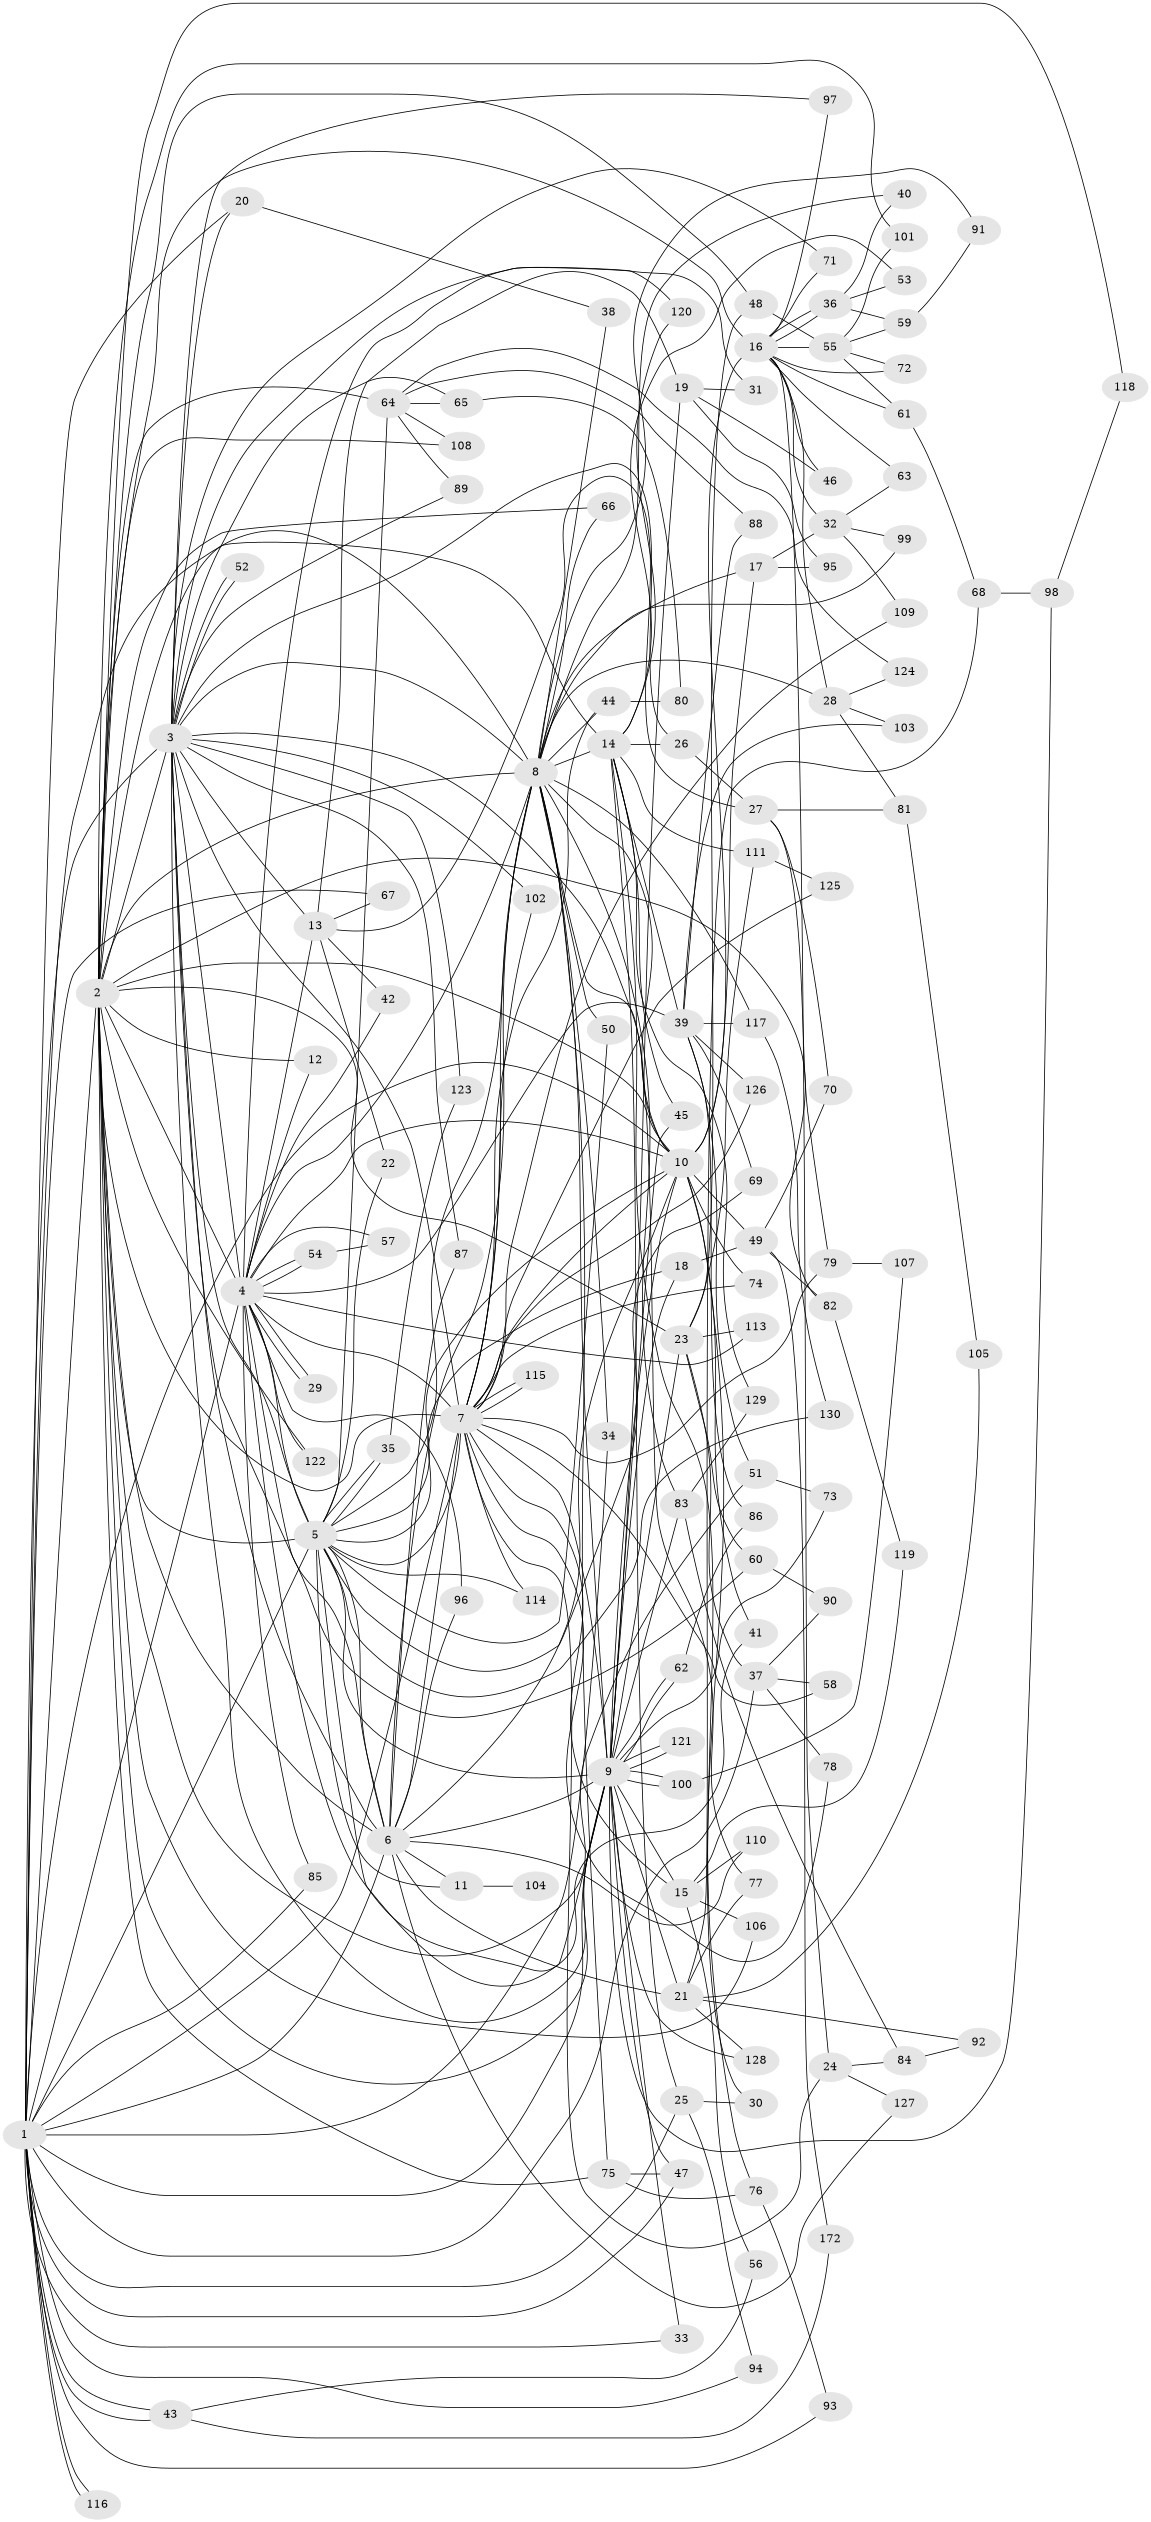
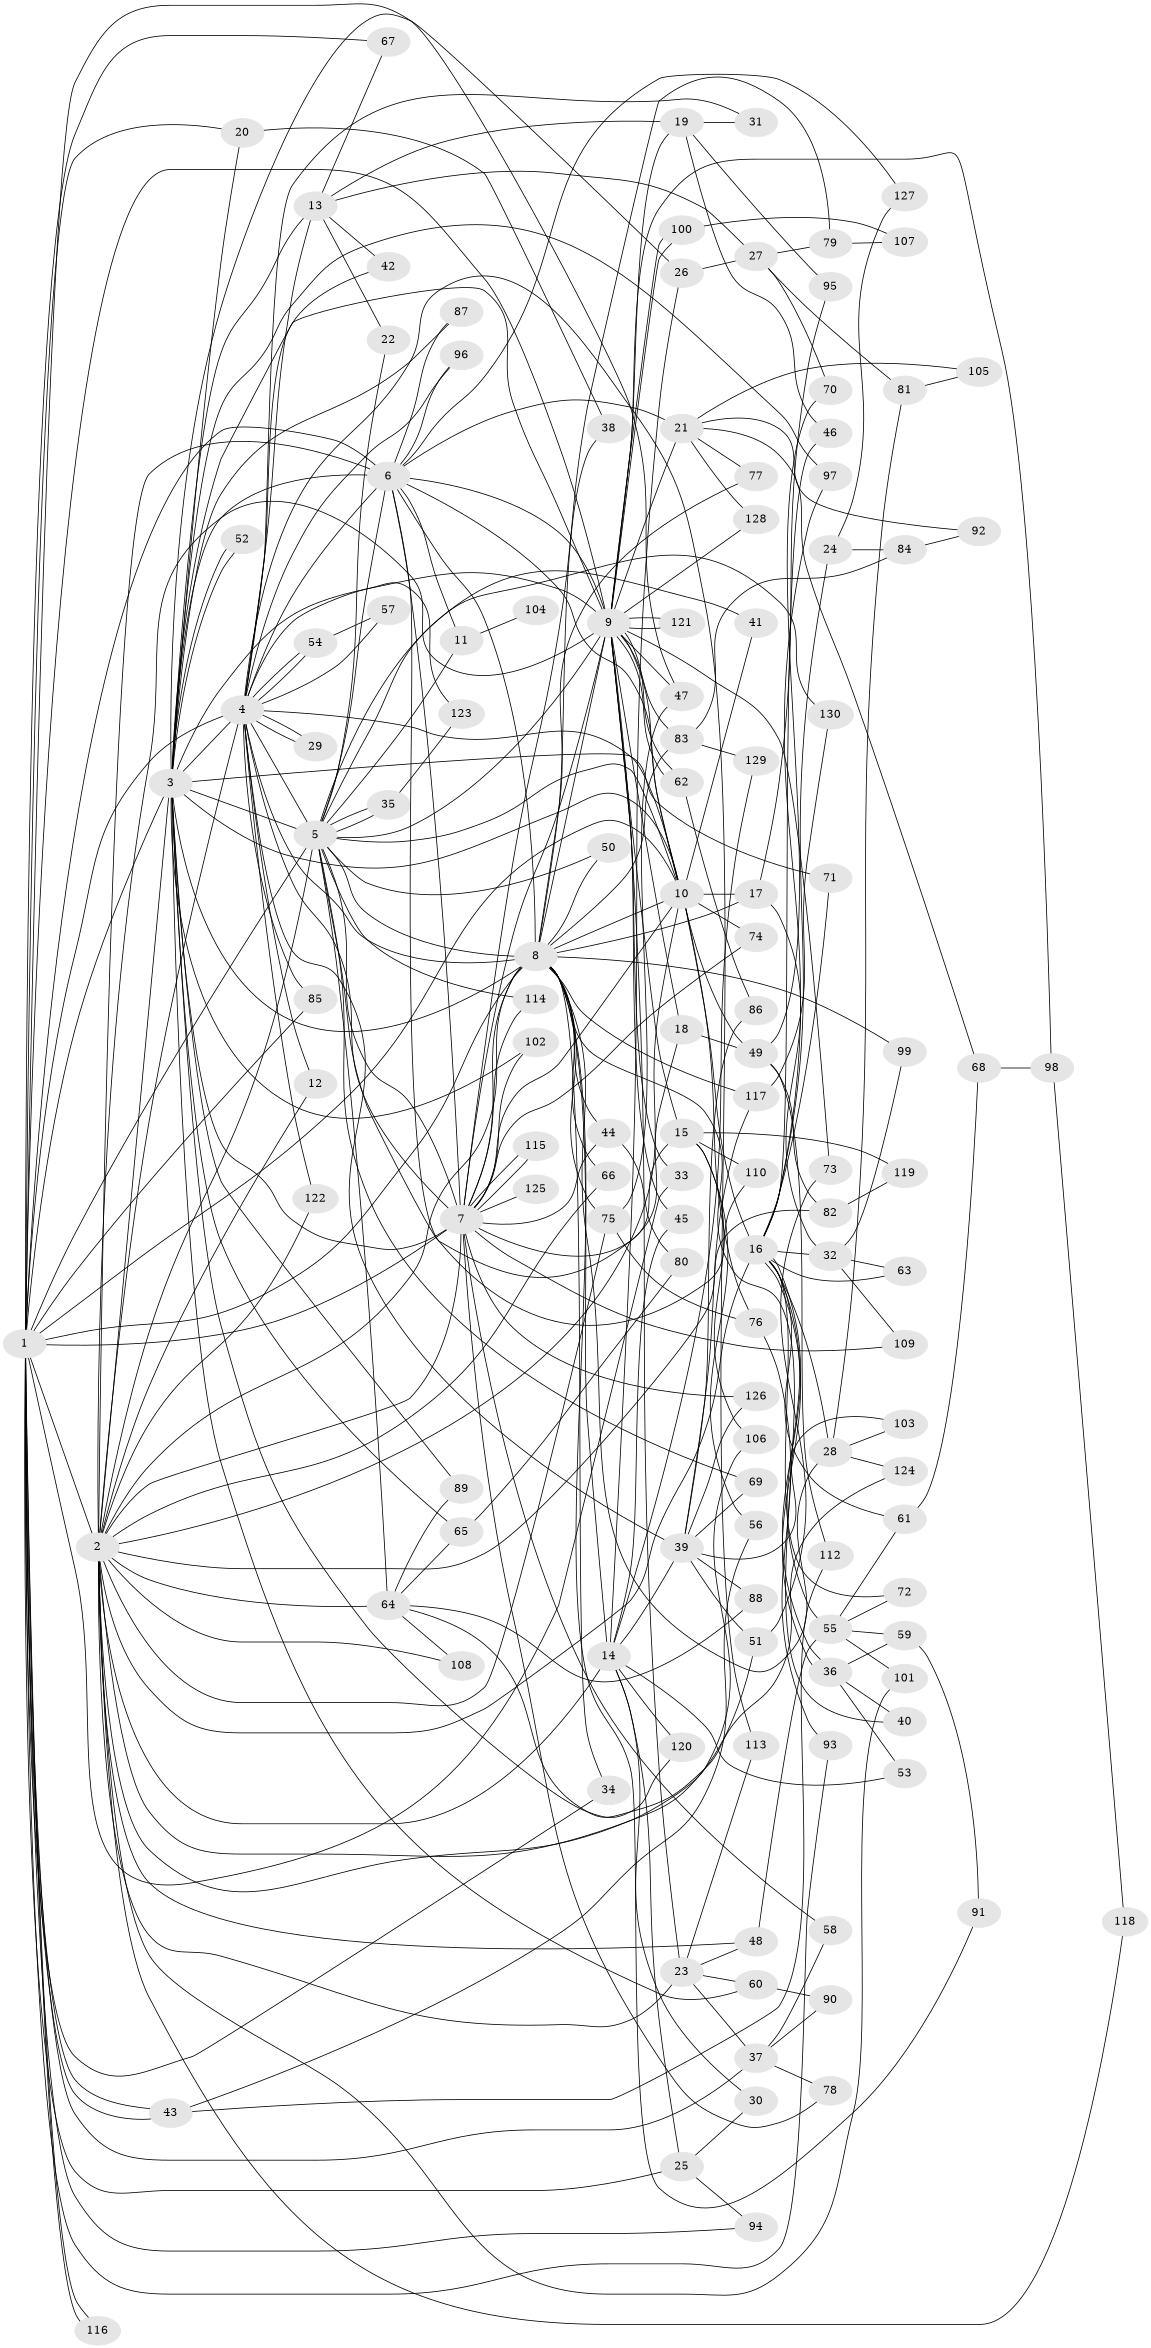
node "111": removed
edge "7" -- "24": removed
node "172": label "172" -> "112"
